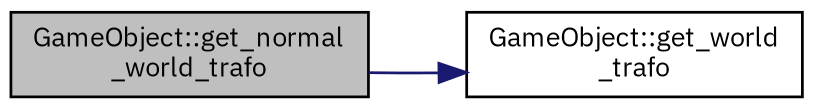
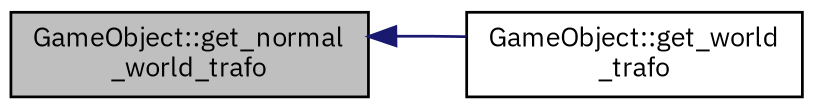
edge "GameObject::get_normal _world_trafo" -> "GameObject::get_world _trafo": reversed
